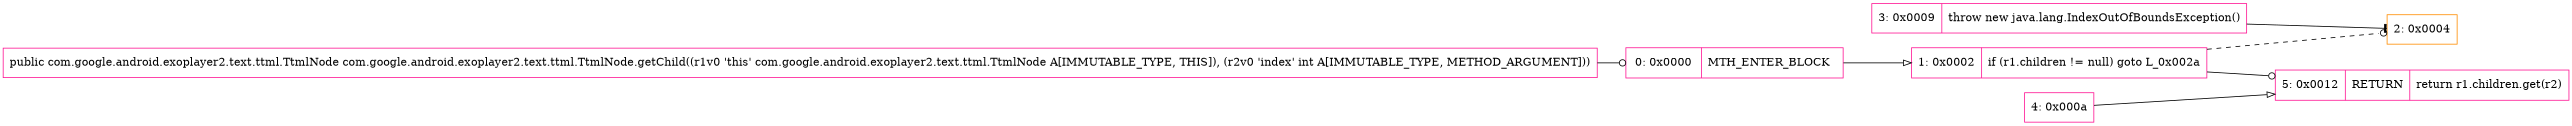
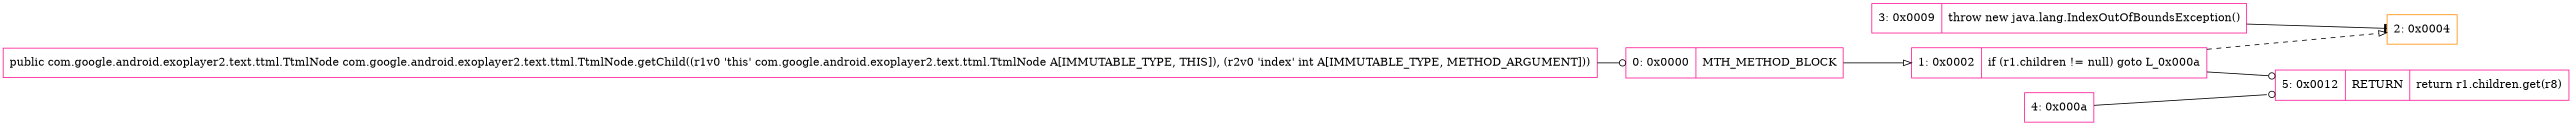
edge "1: 0x0002" -> "2: 0x0004": arrowhead odot -> onormal
node "0: 0x0000": text "MTH_ENTER_BLOCK" -> "MTH_METHOD_BLOCK"
node "1: 0x0002": text "if (r1.children != null) goto L_0x002a" -> "if (r1.children != null) goto L_0x000a"
node "5: 0x0012": text "return r1.children.get(r2)" -> "return r1.children.get(r8)"
edge "4: 0x000a" -> "5: 0x0012": arrowhead onormal -> odot
